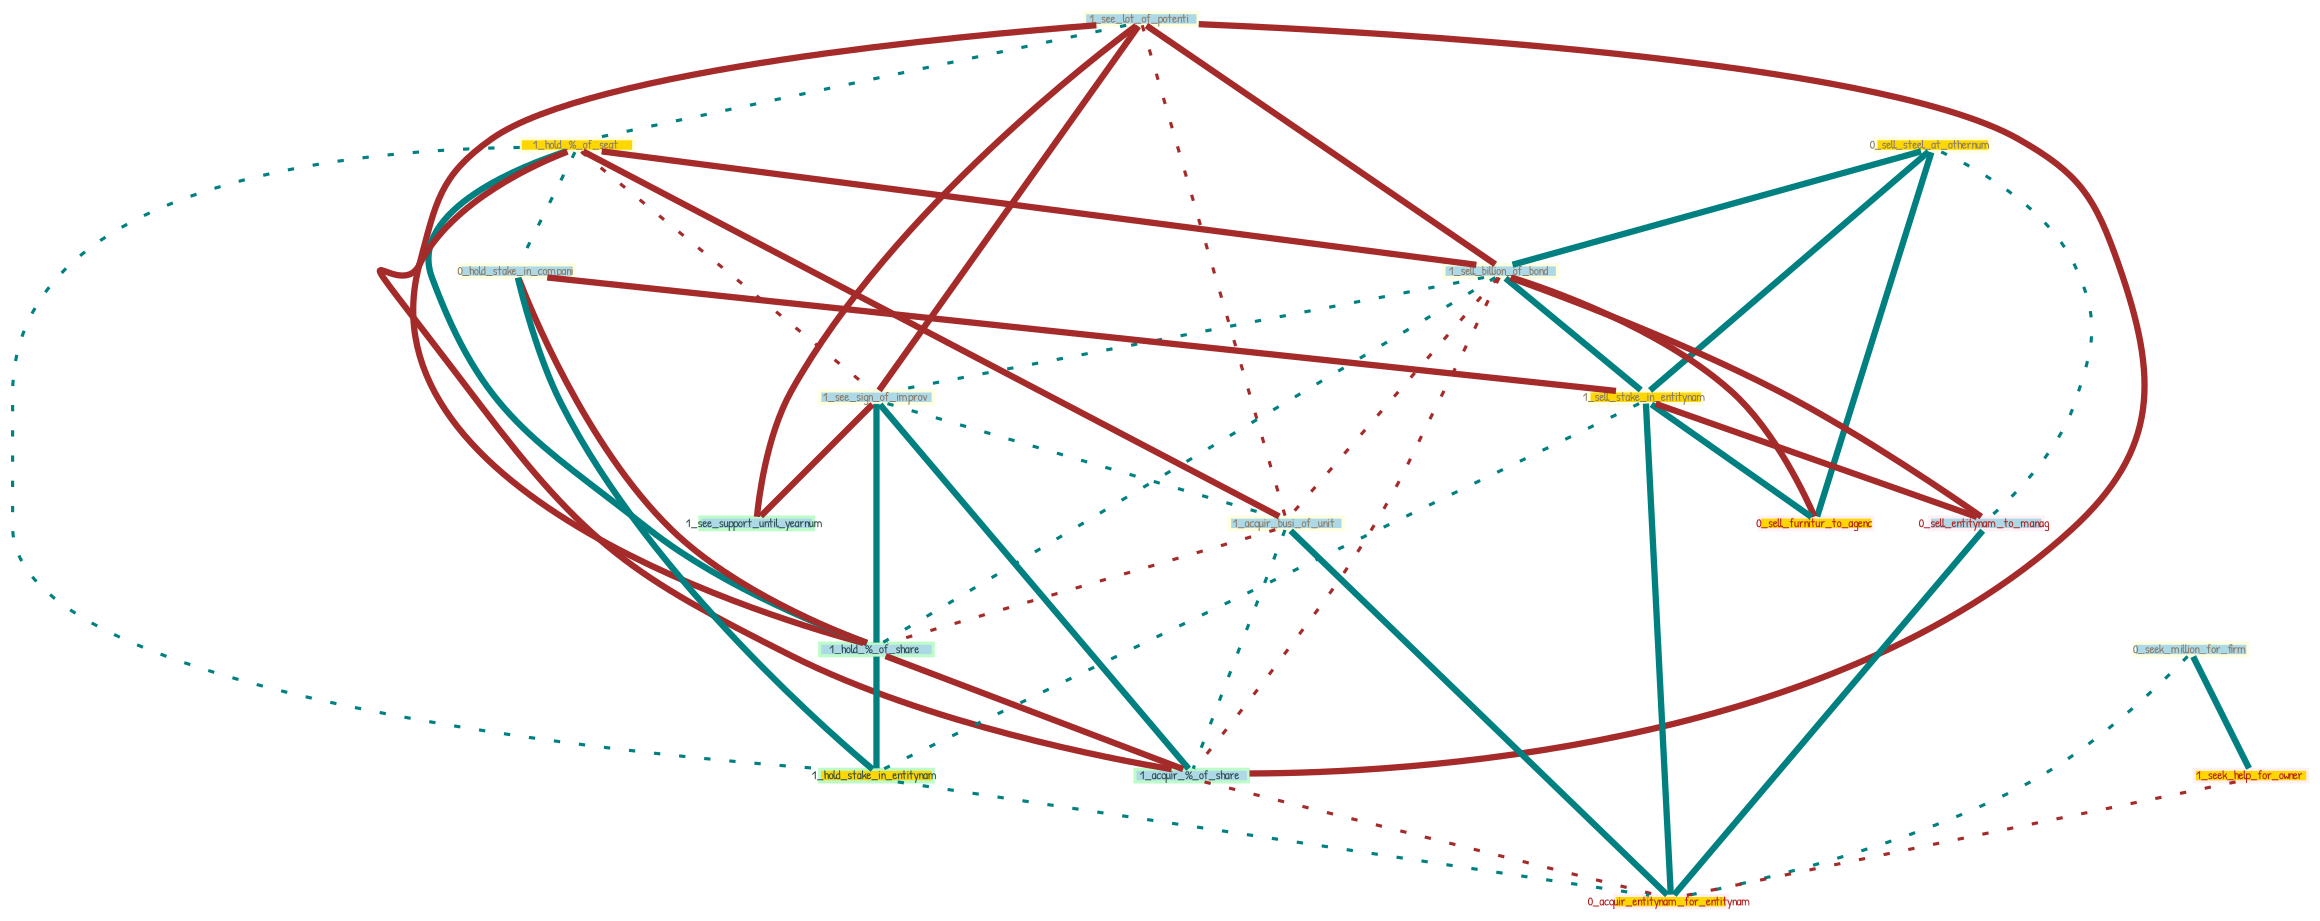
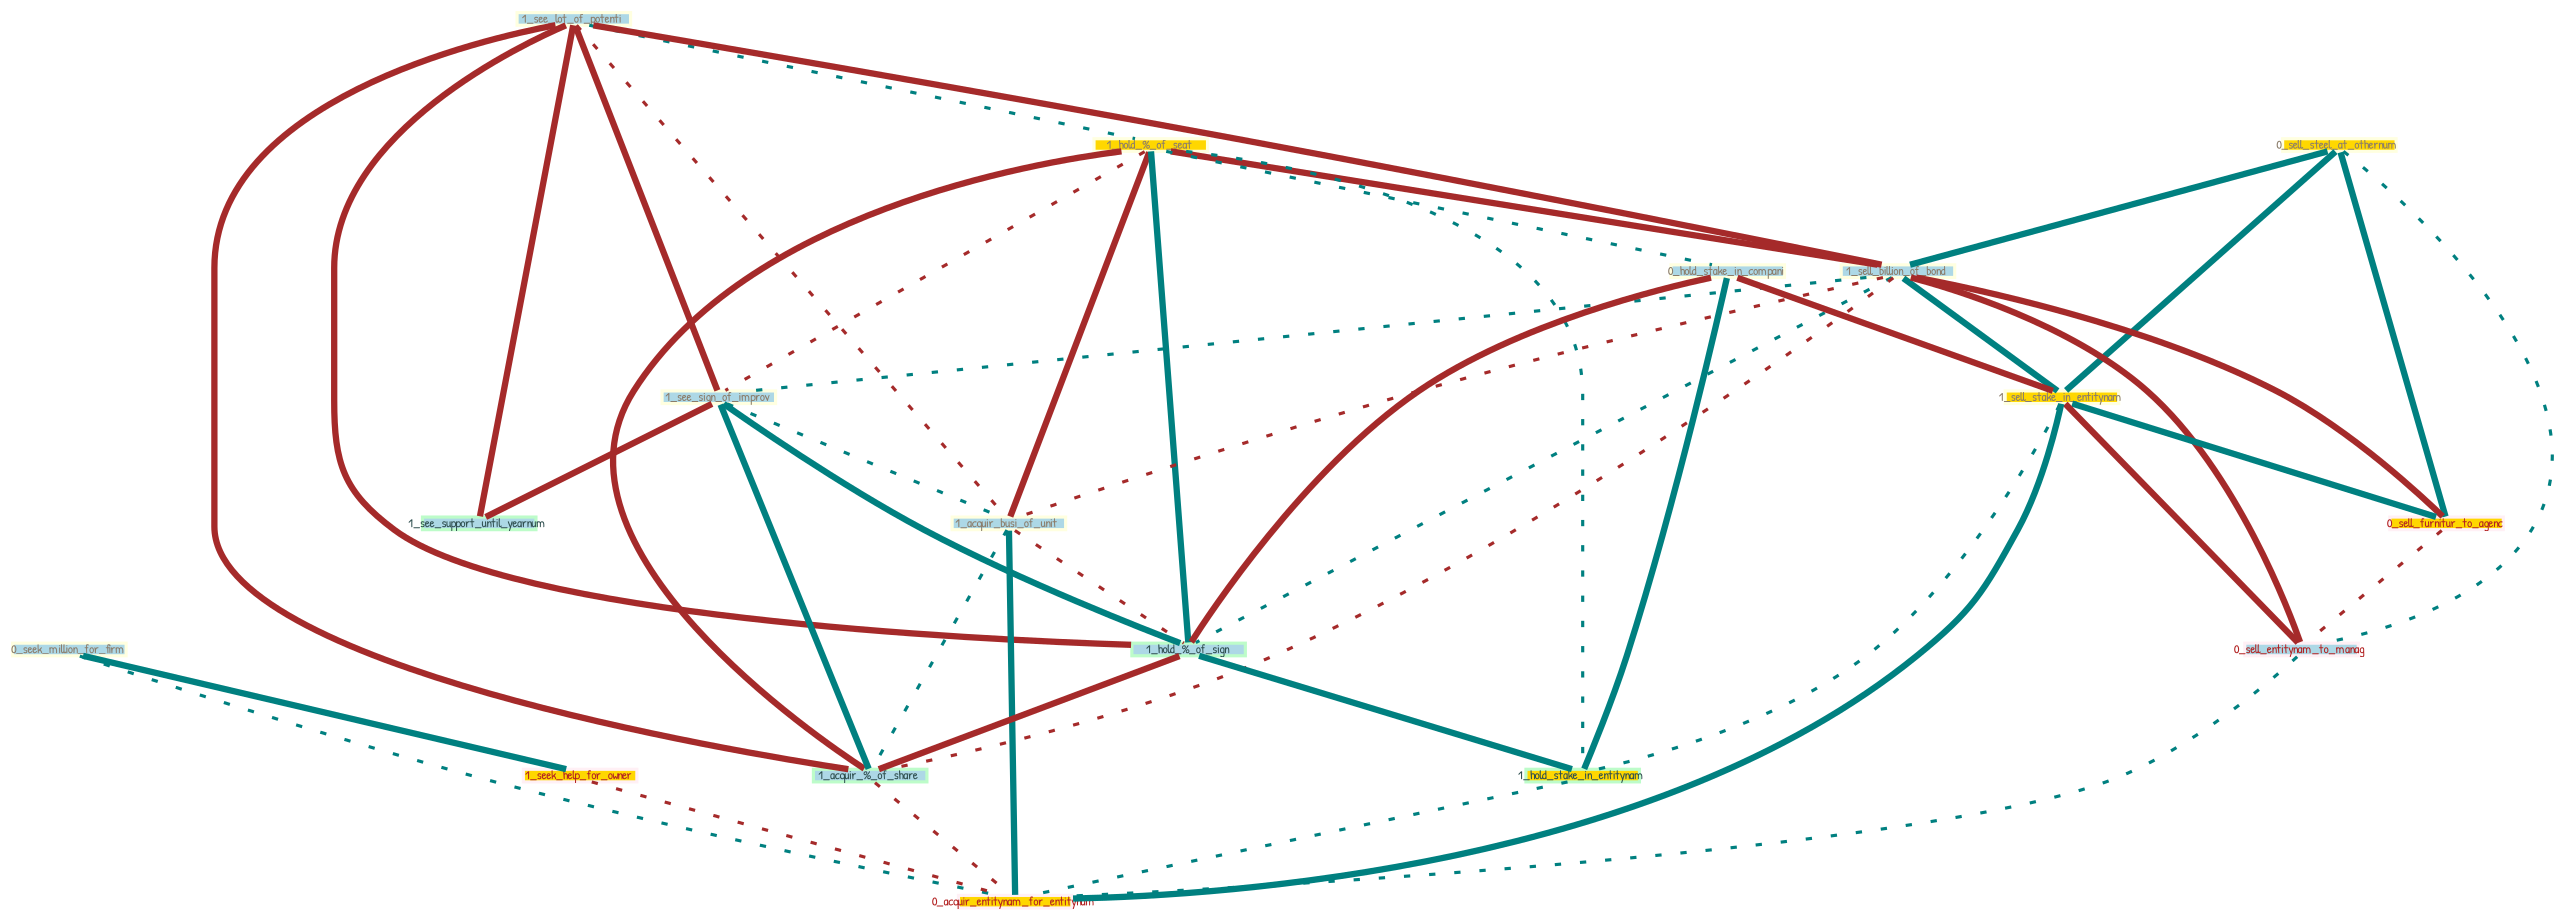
edge "0_sell_furnitur_to_agenc" -- "0_sell_entitynam_to_manag": added
node "1_hold_%_of_share": label "1_hold_%_of_share" -> "1_hold_%_of_sign"
edge "0_sell_entitynam_to_manag" -- "0_acquir_entitynam_for_entitynam": style bold -> dotted
